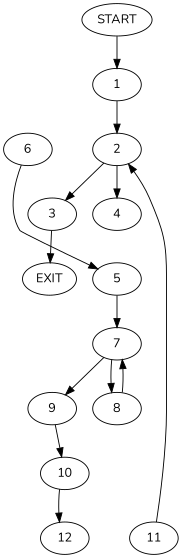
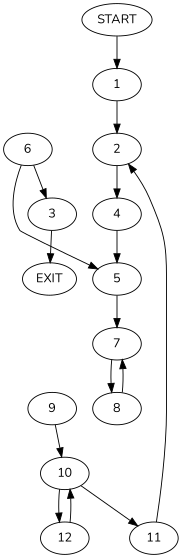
edge "2" -> "3": now "6" -> "3"
edge "4" -> "5": added
edge "7" -> "9": removed
edge "10" -> "11": added
edge "12" -> "10": added
